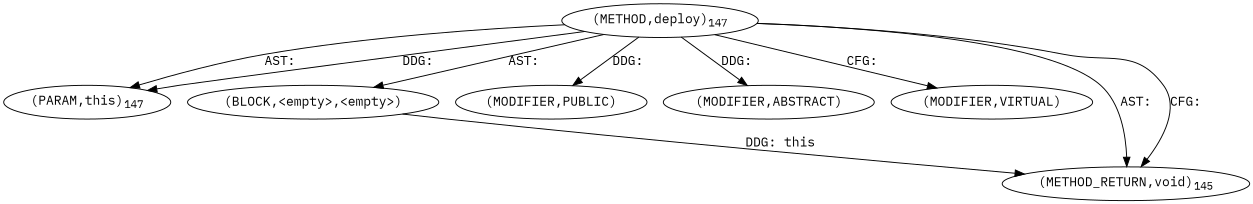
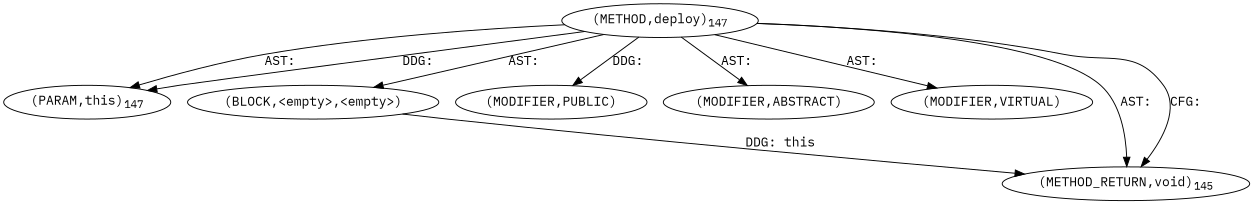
edge "(METHOD,deploy)" -> "(MODIFIER,ABSTRACT)": label "DDG: " -> "AST: "
edge "(METHOD,deploy)" -> "(MODIFIER,VIRTUAL)": label "CFG: " -> "AST: "
